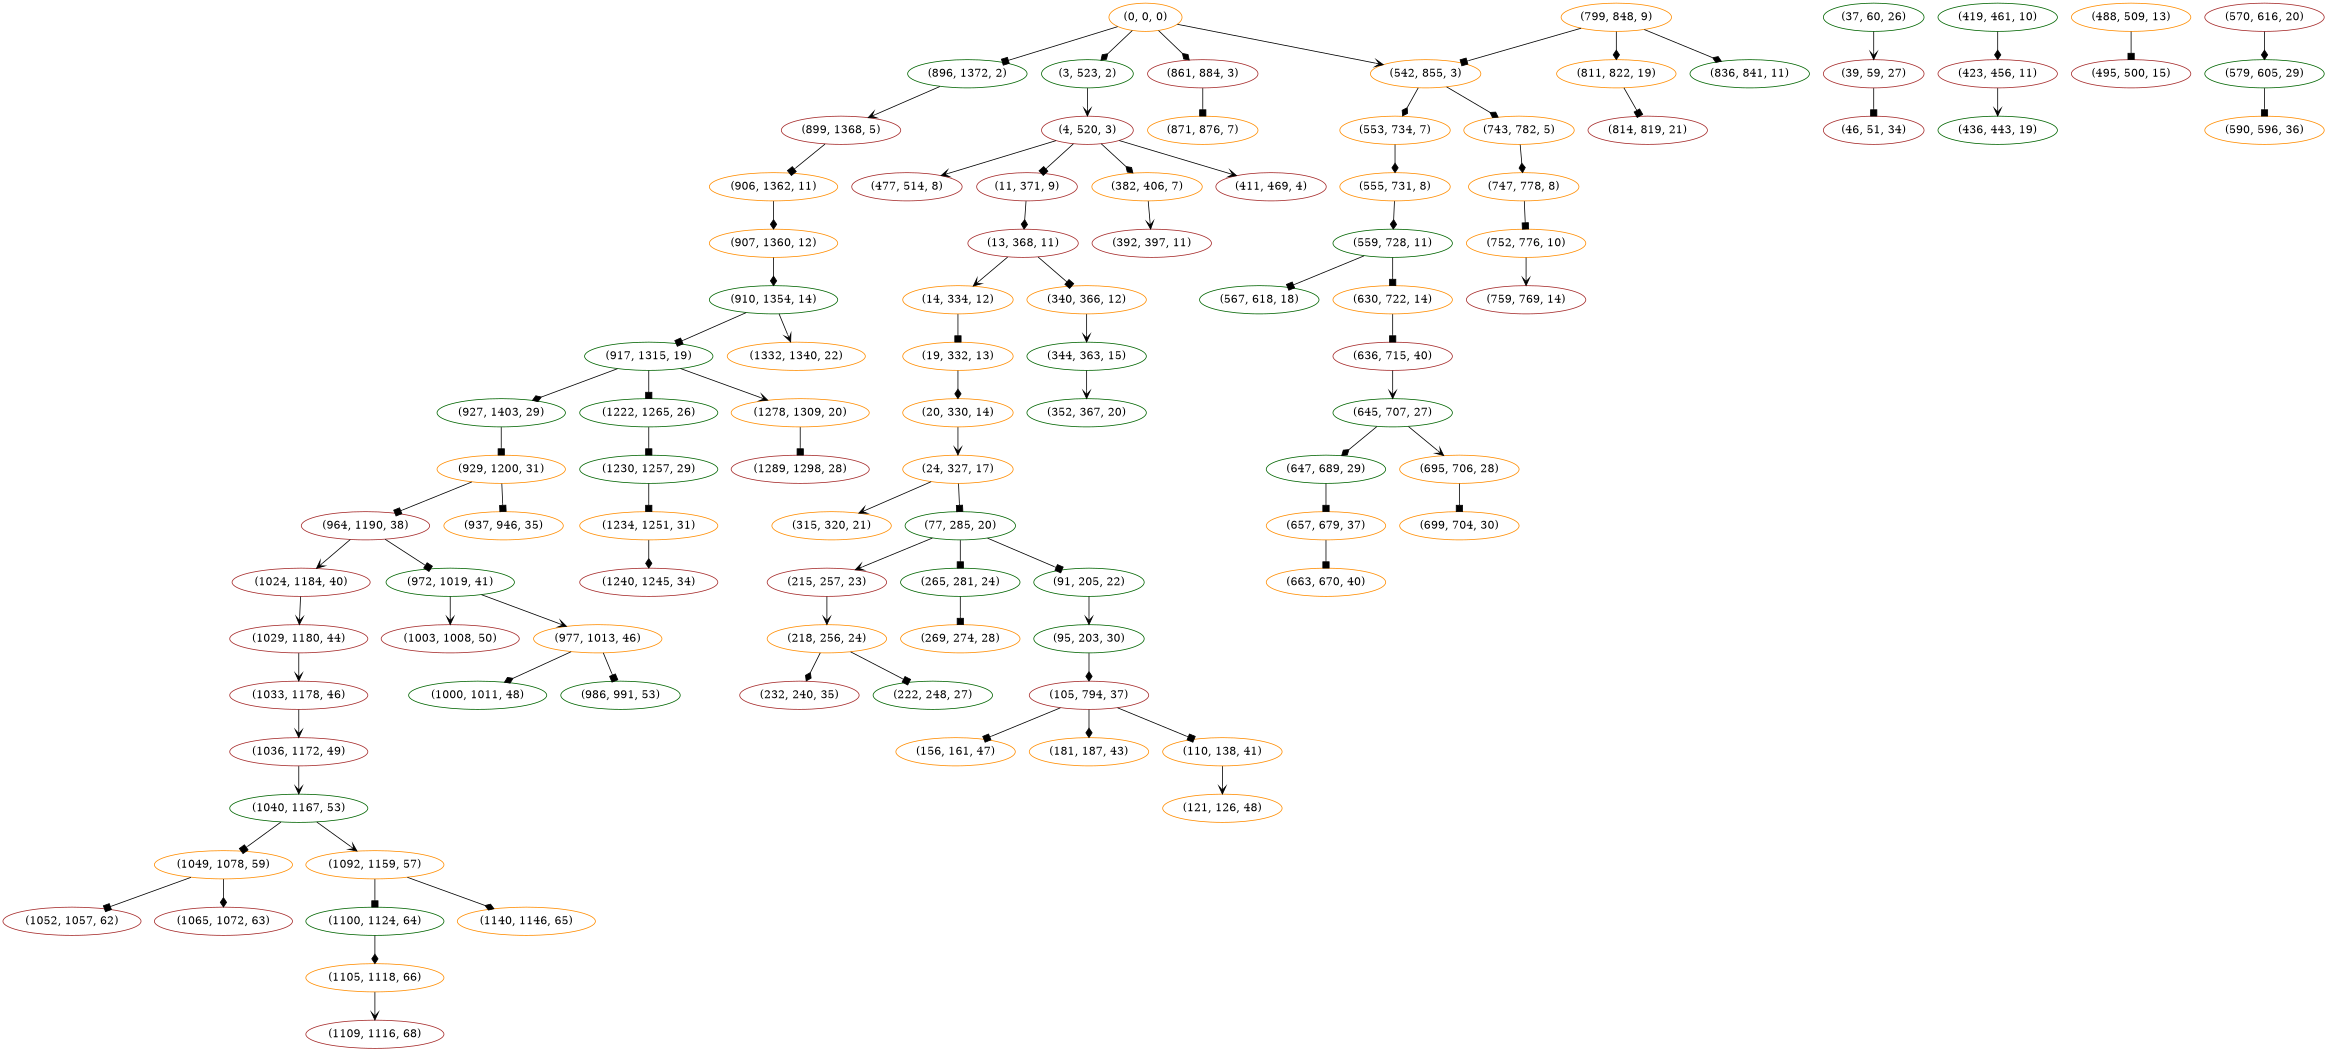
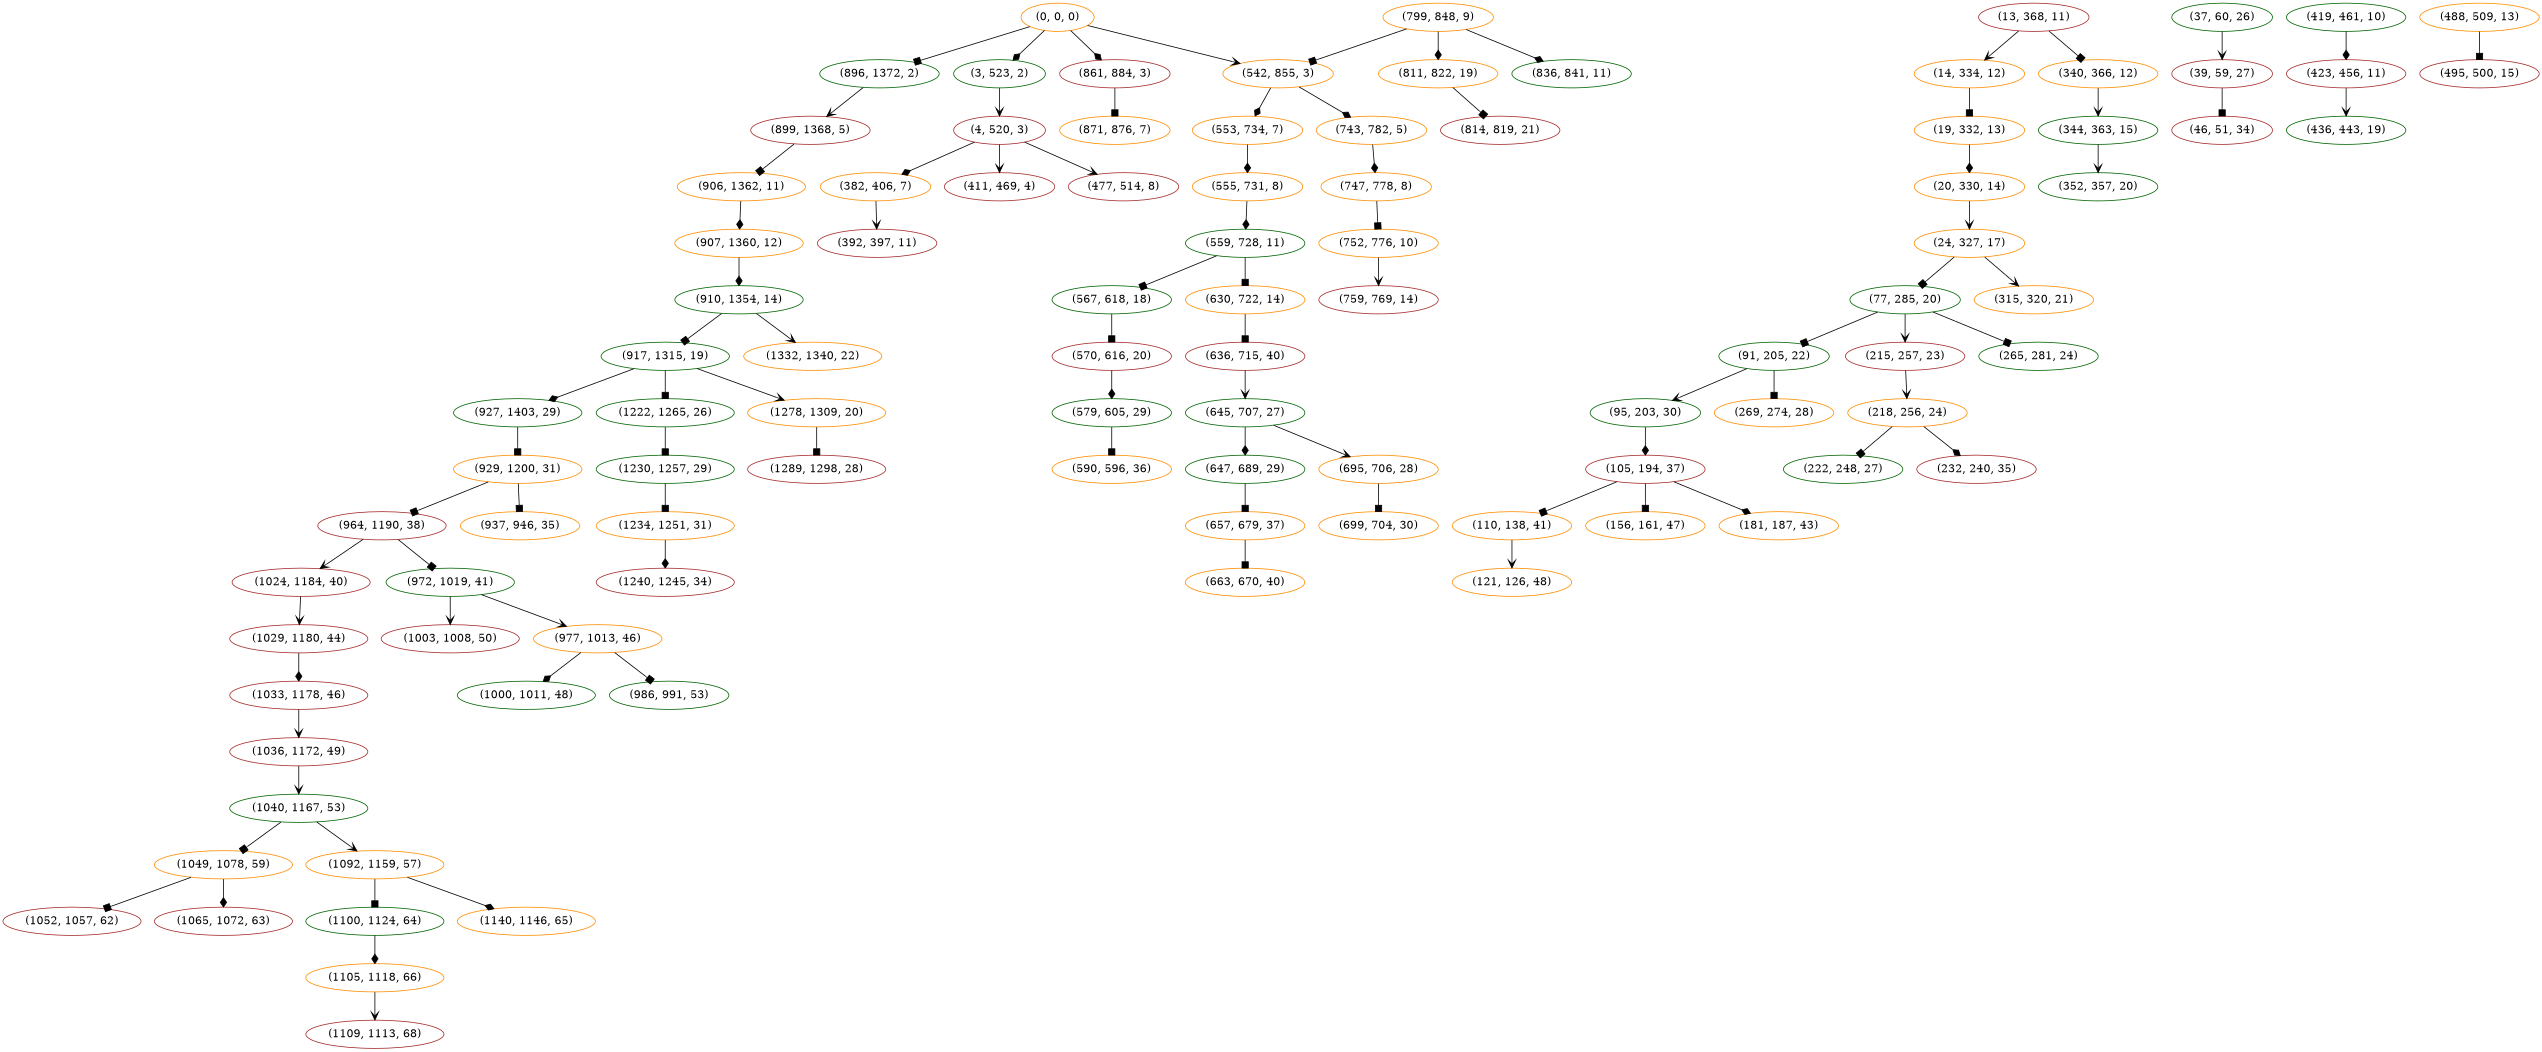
node "(11, 371, 9)": removed
edge "(567, 618, 18)" -> "(570, 616, 20)": added
node "(352, 367, 20)": label "(352, 367, 20)" -> "(352, 357, 20)"
edge "(265, 281, 24)" -> "(269, 274, 28)": now "(91, 205, 22)" -> "(269, 274, 28)"
edge "(1029, 1180, 44)" -> "(1033, 1178, 46)": arrowhead vee -> diamond
node "(105, 794, 37)": label "(105, 794, 37)" -> "(105, 194, 37)"
node "(1109, 1116, 68)": label "(1109, 1116, 68)" -> "(1109, 1113, 68)"
